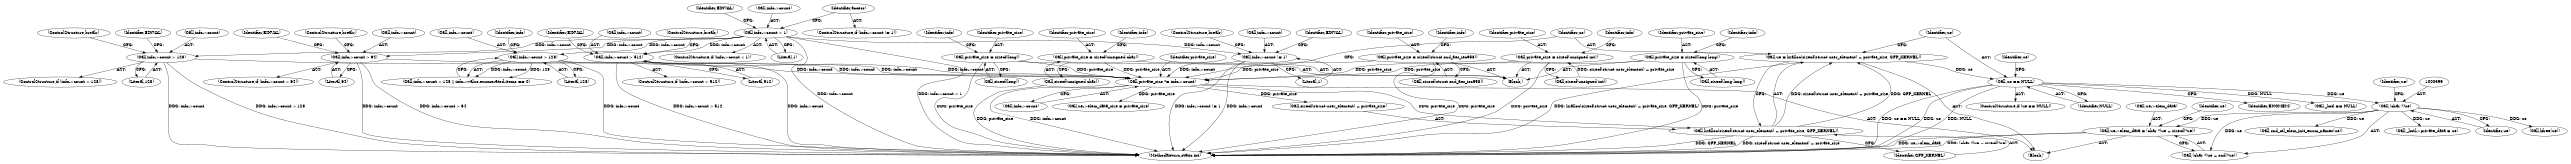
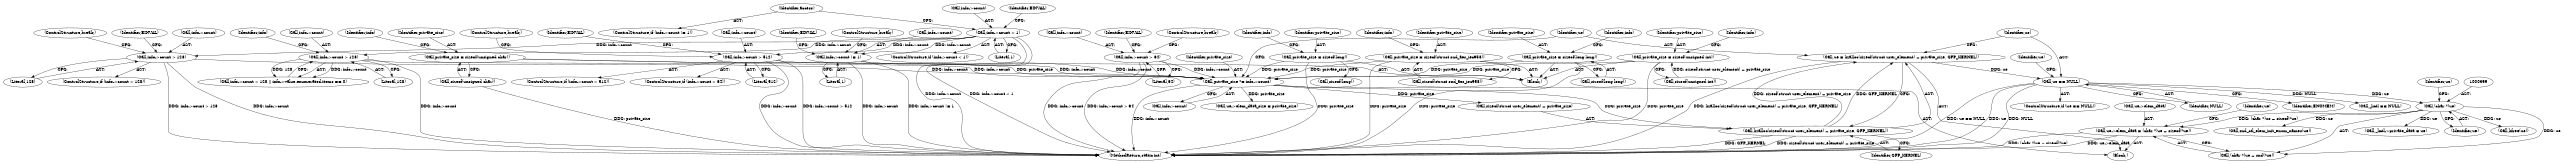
edge "(Call,info->count < 1)" -> "(Call,info->count > 64)": removed, label "DDG: info->count"
edge "(Call,info->count > 64)" -> "(ControlStructure,if (info->count > 64))": now "(Call,info->count > 512)" -> "(ControlStructure,if (info->count > 64))"
edge "(Literal,64)" -> "(Call,info->count > 64)": label "AST: " -> "GFP: "
edge "(Call,sizeof(long))" -> "(Call,private_size = sizeof(long))": removed, label "AST:"
edge "(Call,(char *)ue)" -> "(Call,ue->elem_data = (char *)ue + sizeof(*ue))": label "DDG: ue" -> "DDG: (char *)ue + sizeof(*ue)"
